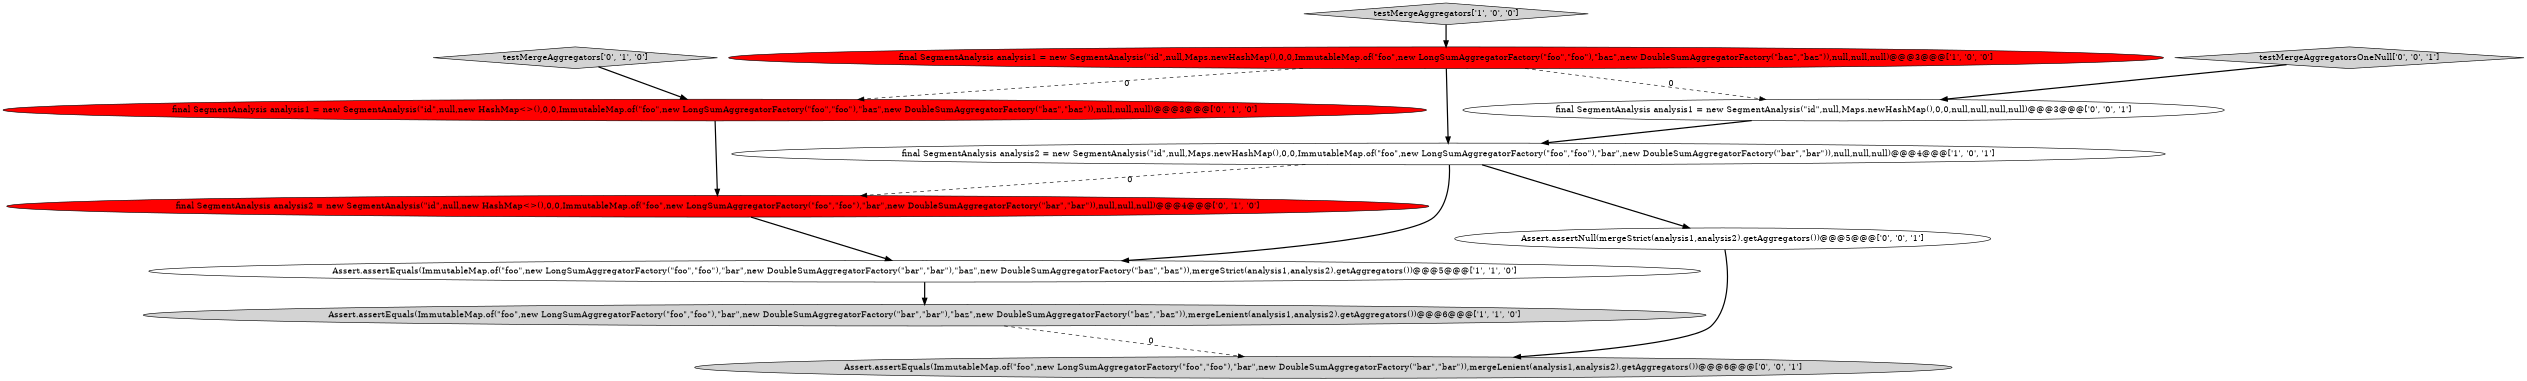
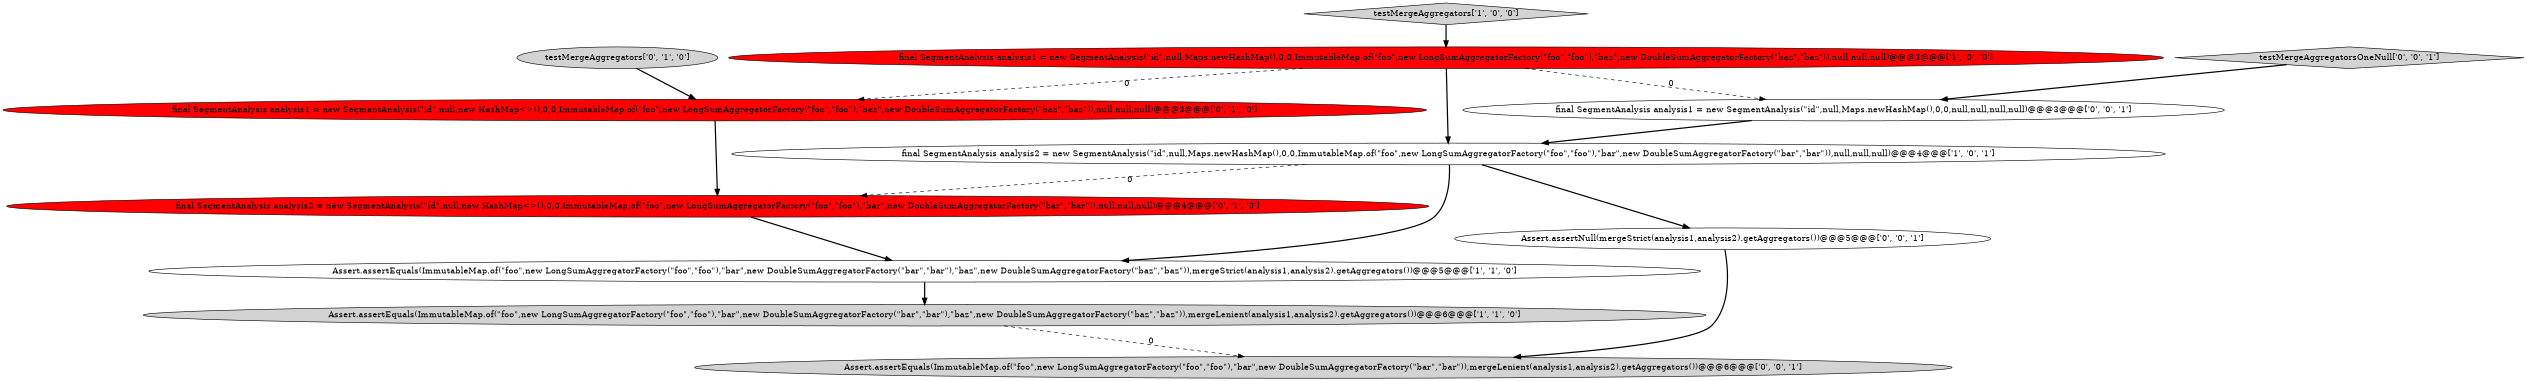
node "testMergeAggregators['0', '1', '0']": shape diamond -> ellipse
